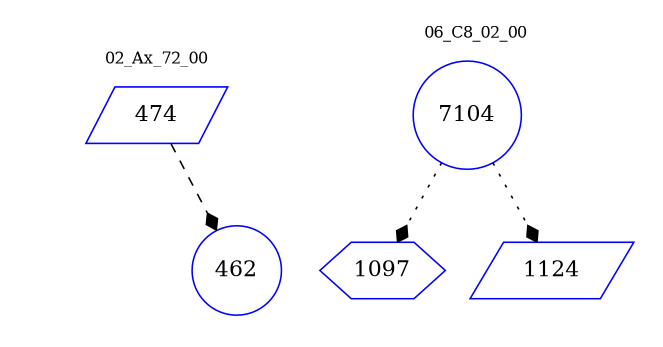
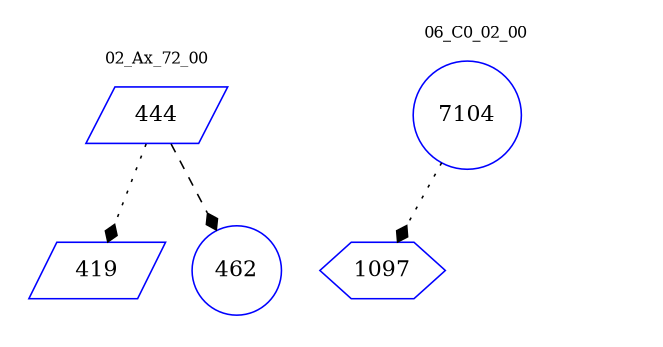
cluster "06_C8_02_00": label "06_C8_02_00" -> "06_C0_02_00"
node "474": label "474" -> "444"
node "419": added
node "1124": removed
